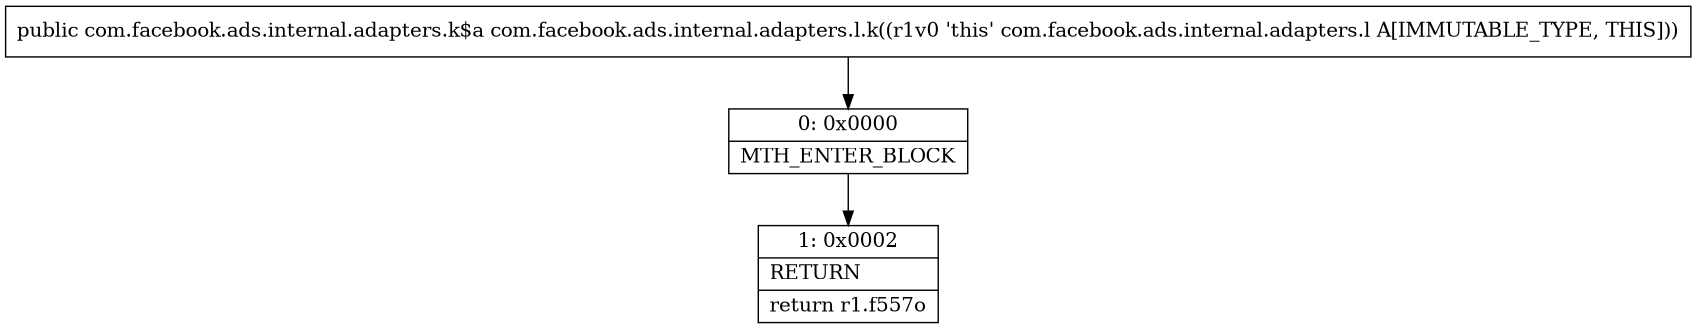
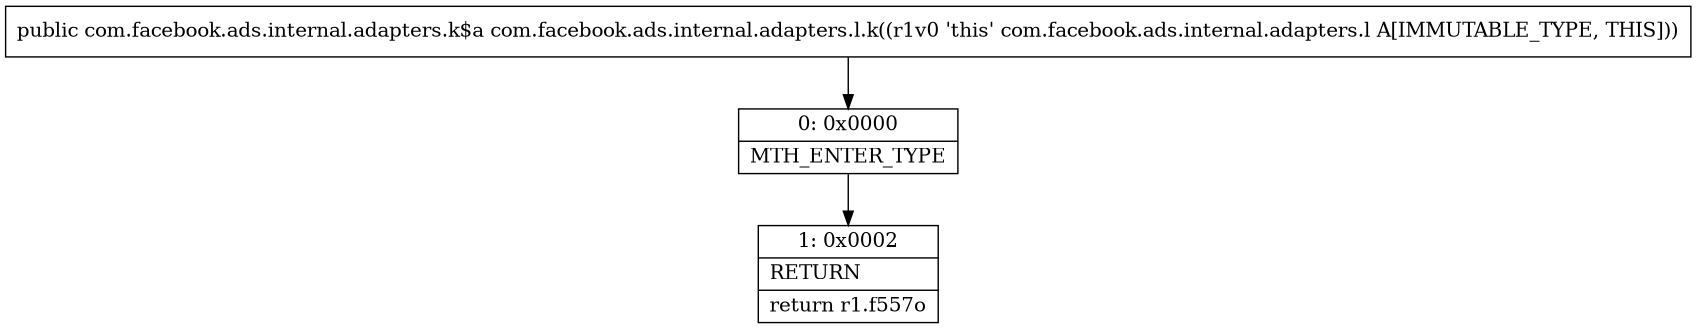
node "0: 0x0000": text "MTH_ENTER_BLOCK" -> "MTH_ENTER_TYPE"
